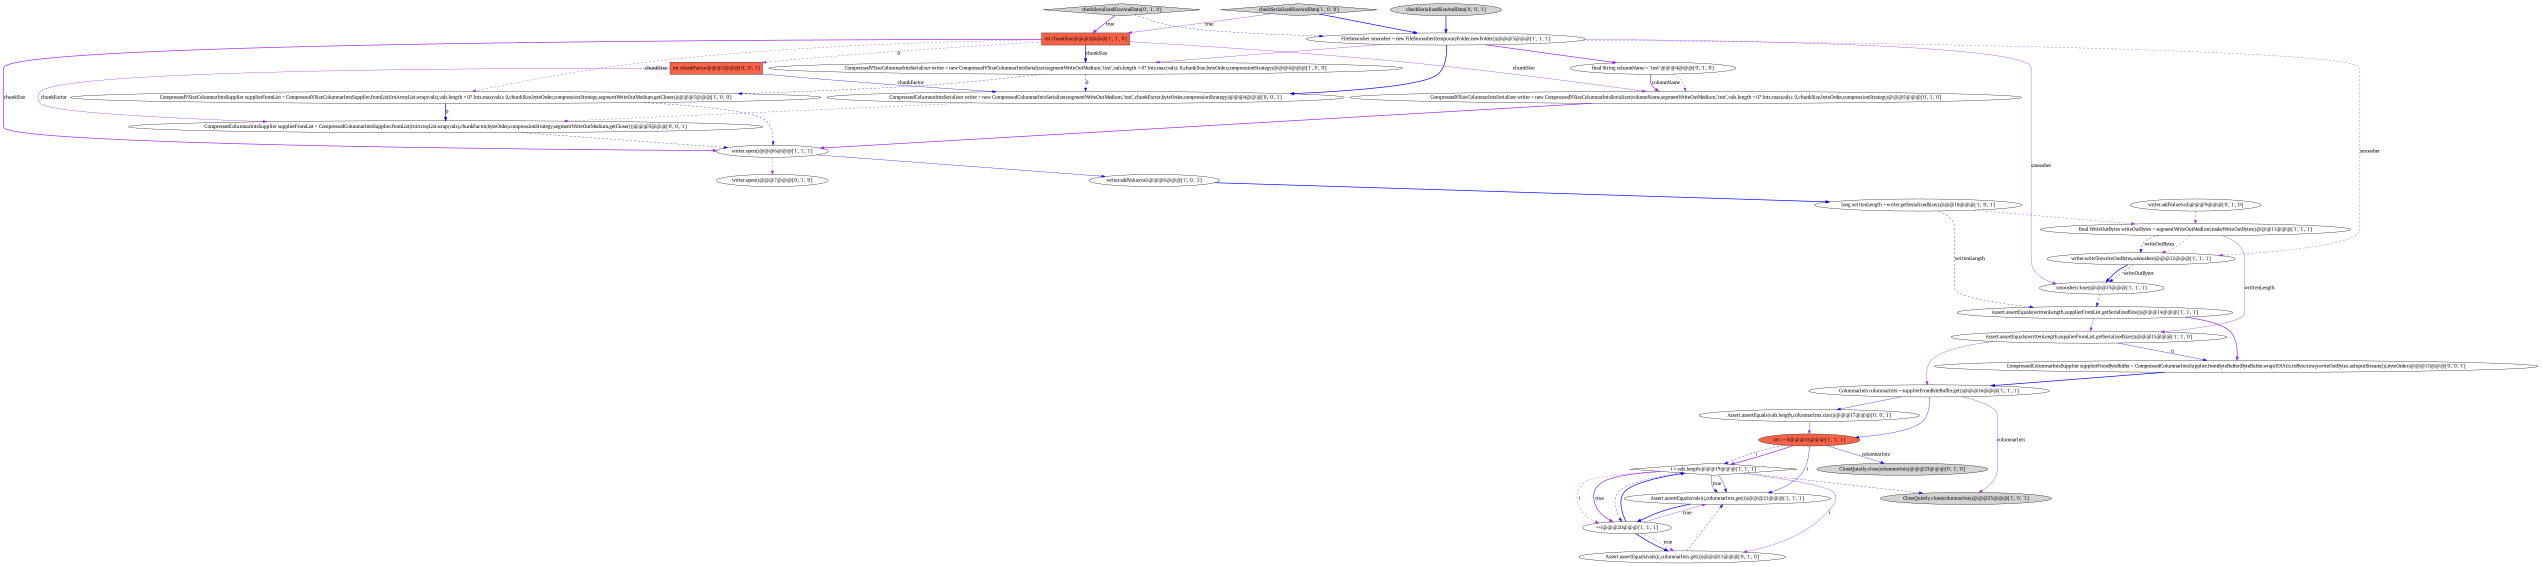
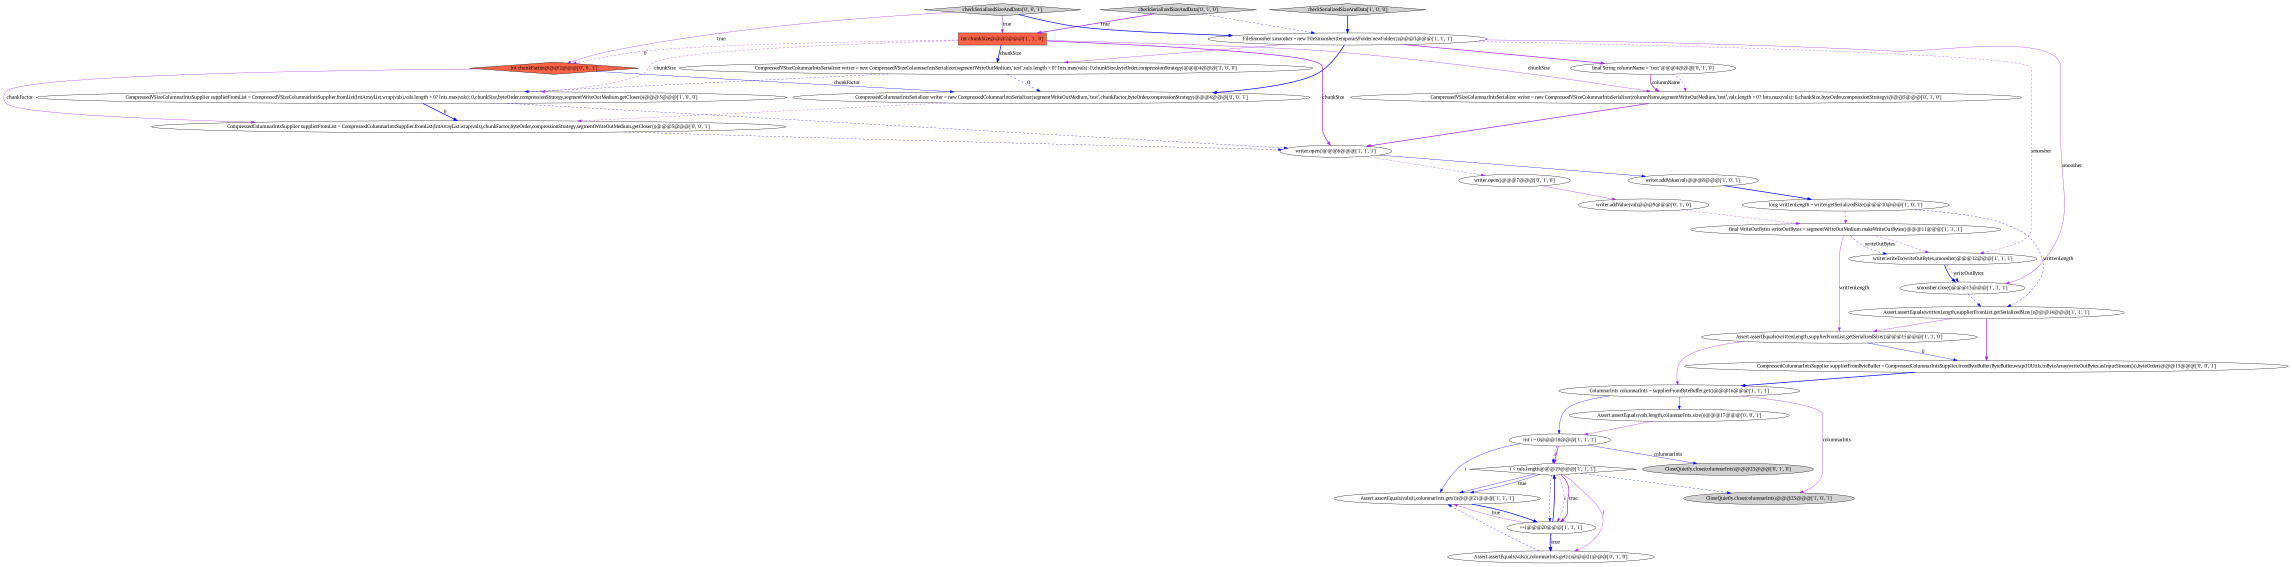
node "checkSerializedSizeAndData['0', '0', '1']": shape ellipse -> diamond
edge "checkSerializedSizeAndData['1', '0', '0']" -> "int chunkSize@@@2@@@['1', '1', '0']": now "checkSerializedSizeAndData['0', '0', '1']" -> "int chunkSize@@@2@@@['1', '1', '0']"
edge "checkSerializedSizeAndData['0', '0', '1']" -> "int chunkFactor@@@2@@@['0', '0', '1']": added, label "true"
node "int chunkFactor@@@2@@@['0', '0', '1']": shape box -> diamond
edge "writer.open()@@@7@@@['0', '1', '0']" -> "writer.addValue(val)@@@9@@@['0', '1', '0']": added
node "int i = 0@@@18@@@['1', '1', '1']": fillcolor tomato -> white
